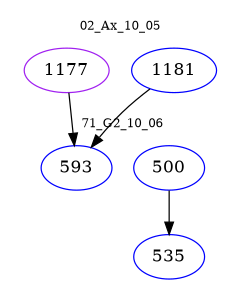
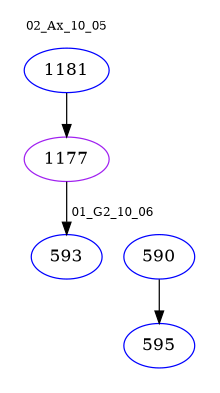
edge "1181" -> "593": now "1181" -> "1177"
cluster "71_G2_10_06": label "71_G2_10_06" -> "01_G2_10_06"
node "500": label "500" -> "590"
node "535": label "535" -> "595"
